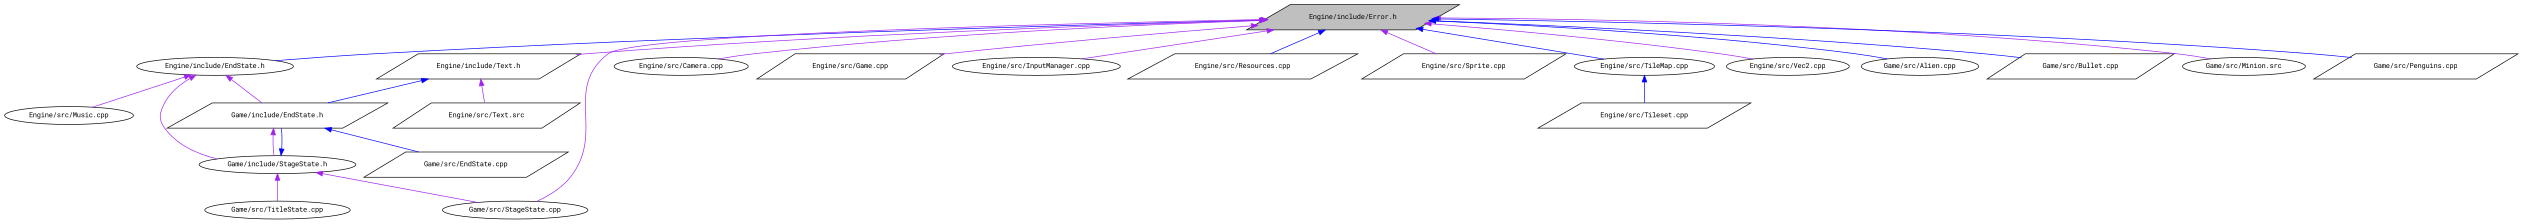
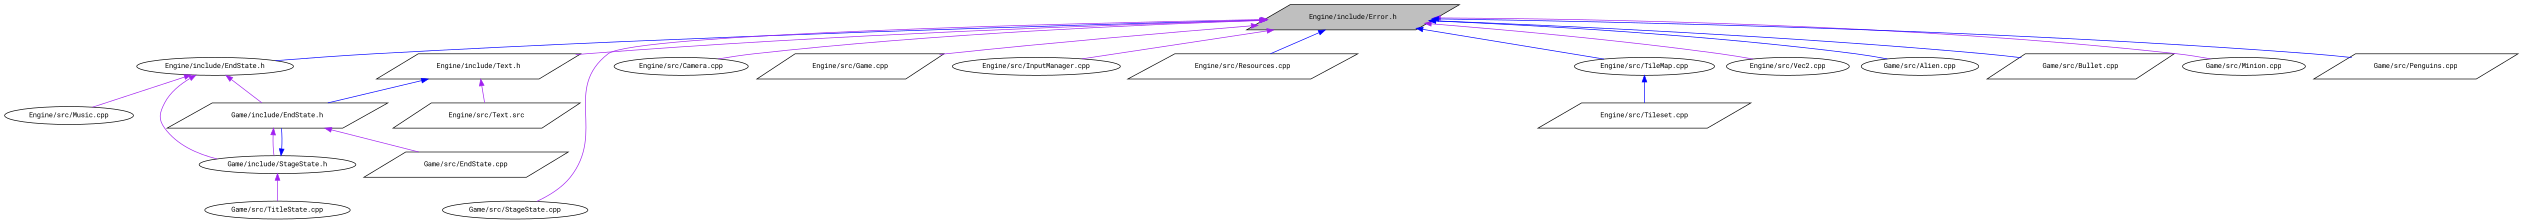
node "Engine/src/Sprite.cpp": removed
node "Game/src/Minion.src": label "Game/src/Minion.src" -> "Game/src/Minion.cpp"
edge "Game/src/EndState.cpp" -> "Game/include/EndState.h": color blue -> purple
edge "Game/src/StageState.cpp" -> "Game/include/StageState.h": removed
